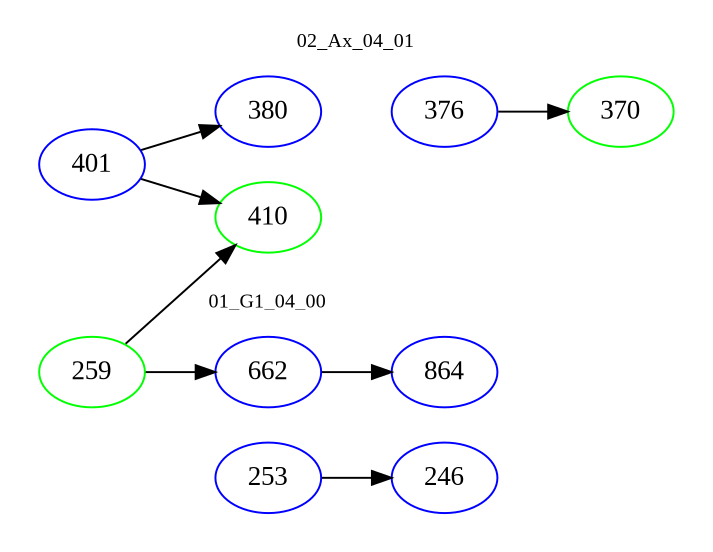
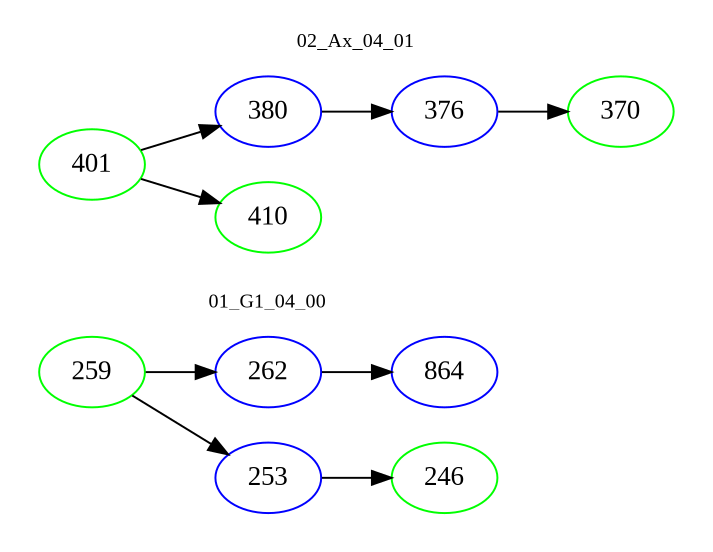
edge "380" -> "376": added
node "401": color blue -> green
edge "259" -> "410": now "259" -> "253"
node "662": label "662" -> "262"
node "246": color blue -> green
